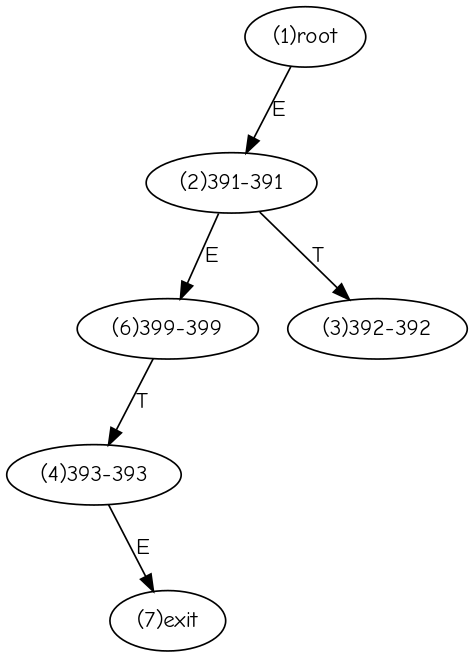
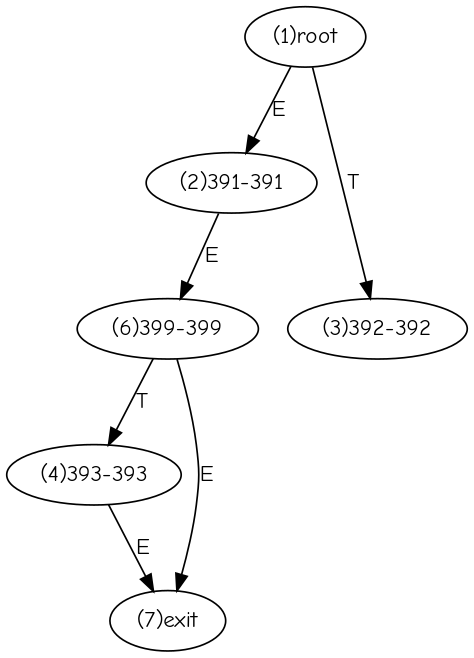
edge "(2)391-391" -> "(3)392-392": now "(1)root" -> "(3)392-392"
edge "(6)399-399" -> "(7)exit": added, label "E"
